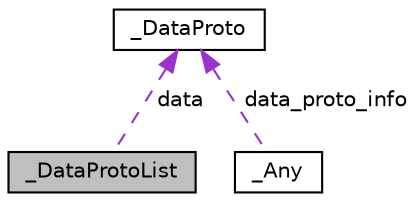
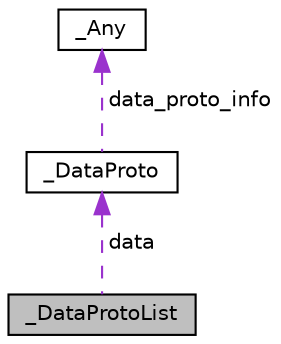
edge "_Any" -> "_DataProto": reversed
